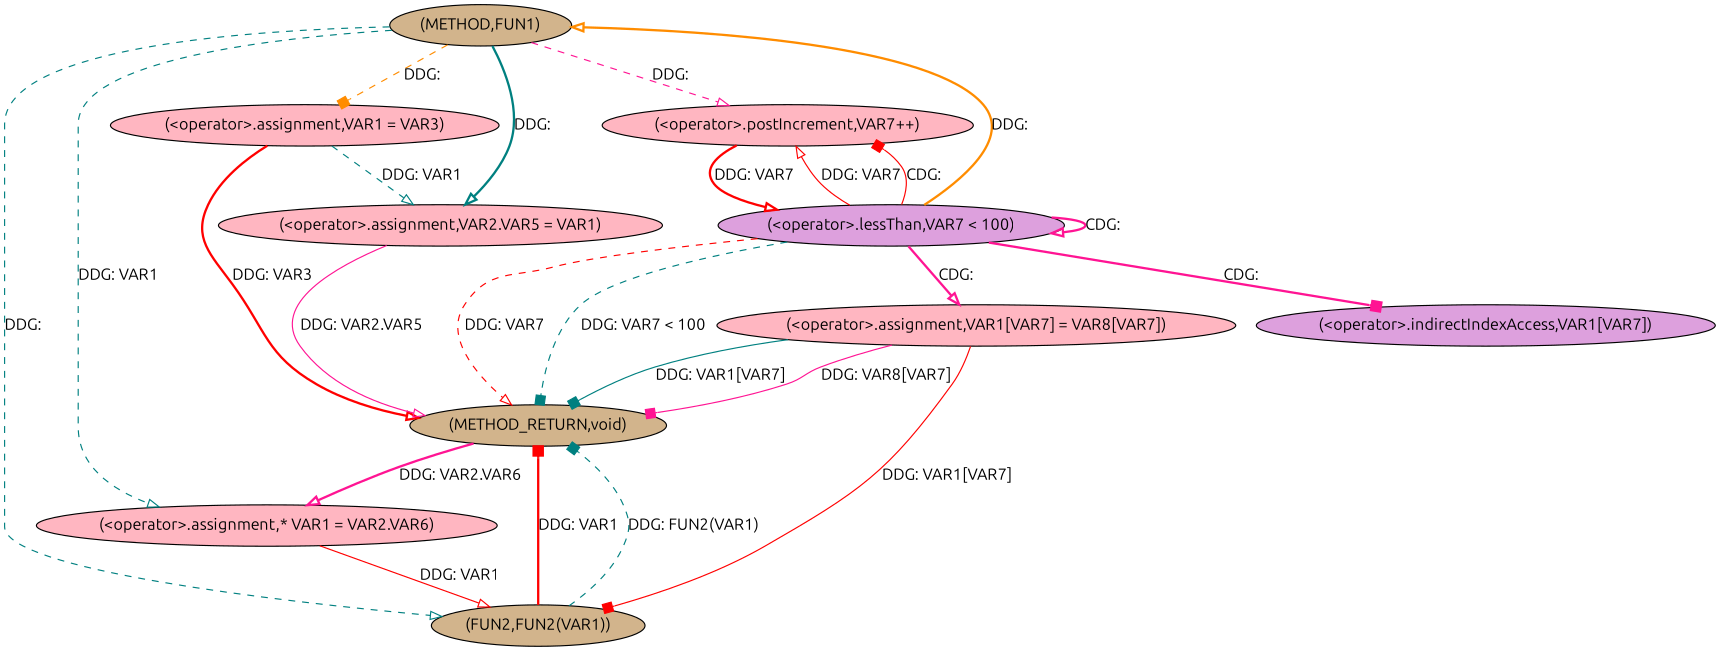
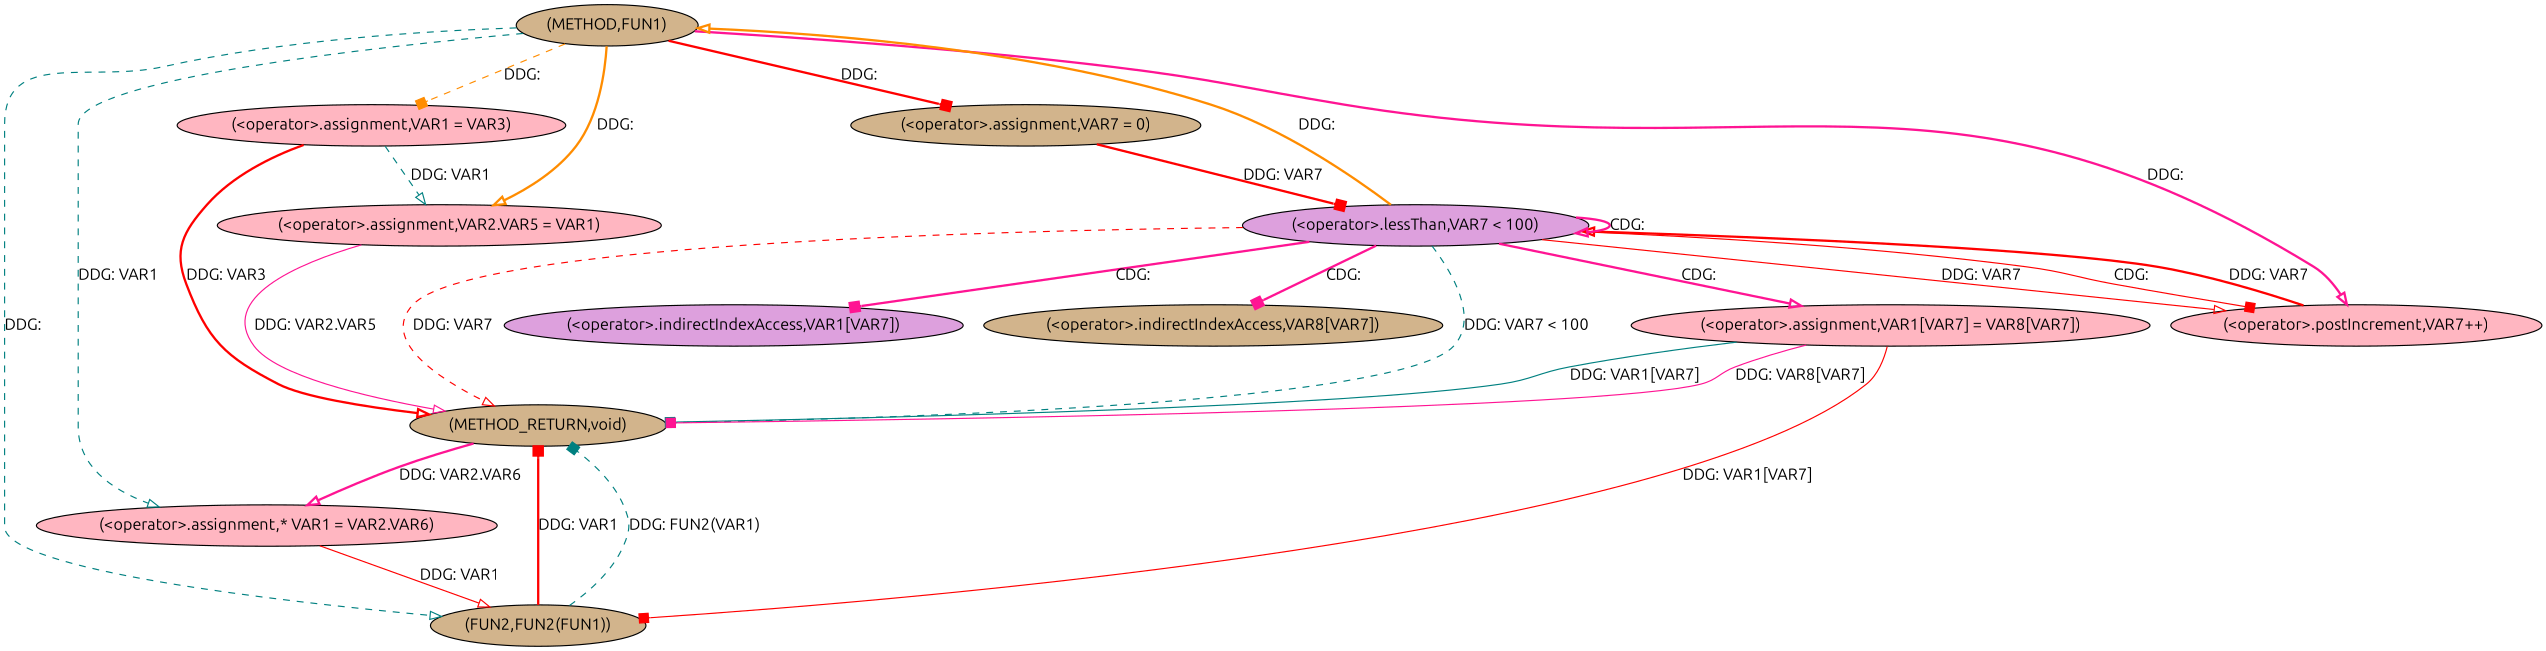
edge "(METHOD,FUN1)" -> "(<operator>.postIncrement,VAR7++)": style dashed -> bold
node "(<operator>.assignment,VAR7 = 0)": added
edge "(METHOD,FUN1)" -> "(<operator>.assignment,VAR2.VAR5 = VAR1)": color teal -> darkorange
node "(<operator>.indirectIndexAccess,VAR8[VAR7])": added
node "(FUN2,FUN2(VAR1))": label "(FUN2,FUN2(VAR1))" -> "(FUN2,FUN2(FUN1))"
